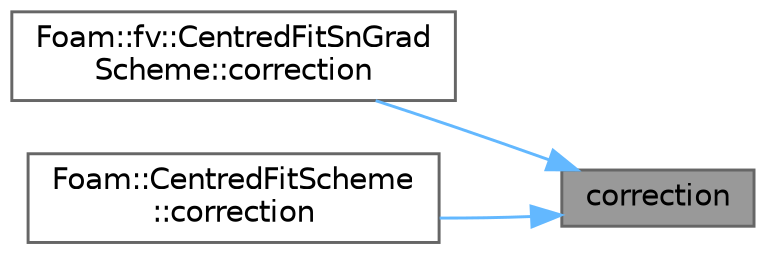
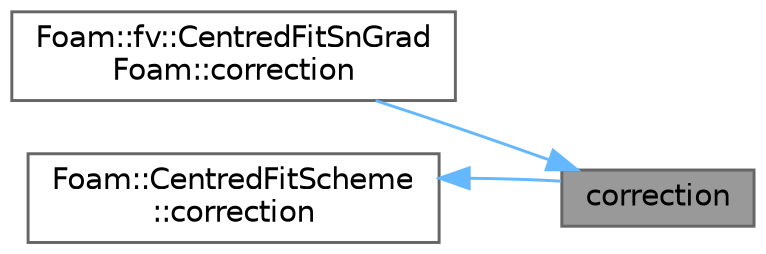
node "Foam::fv::CentredFitSnGrad Scheme::correction": label "Foam::fv::CentredFitSnGrad Scheme::correction" -> "Foam::fv::CentredFitSnGrad Foam::correction"
edge "Foam::CentredFitScheme ::correction" -> "correction": reversed
